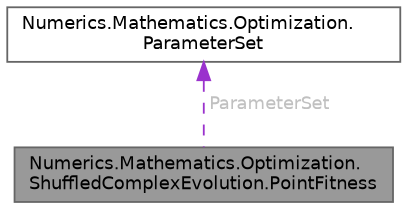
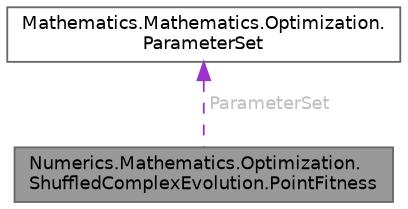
node "Numerics.Mathematics.Optimization. ParameterSet": label "Numerics.Mathematics.Optimization. ParameterSet" -> "Mathematics.Mathematics.Optimization. ParameterSet"
